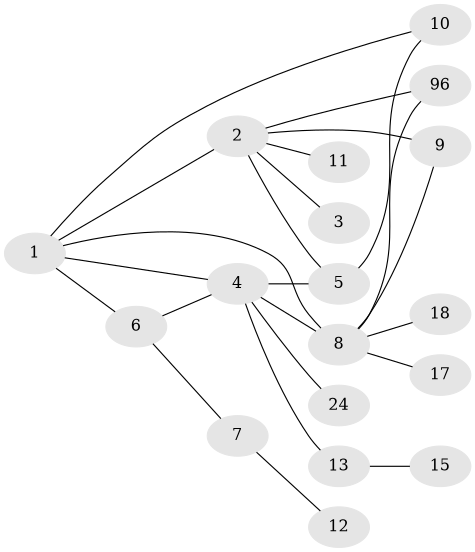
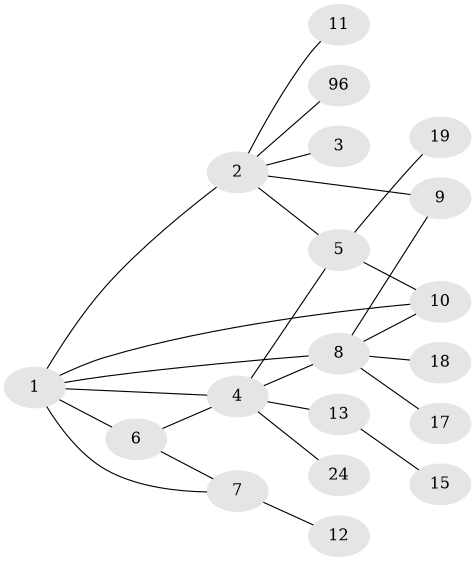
node "19": added
edge "96" -- "8": now "10" -- "8"
edge "1" -- "7": added
